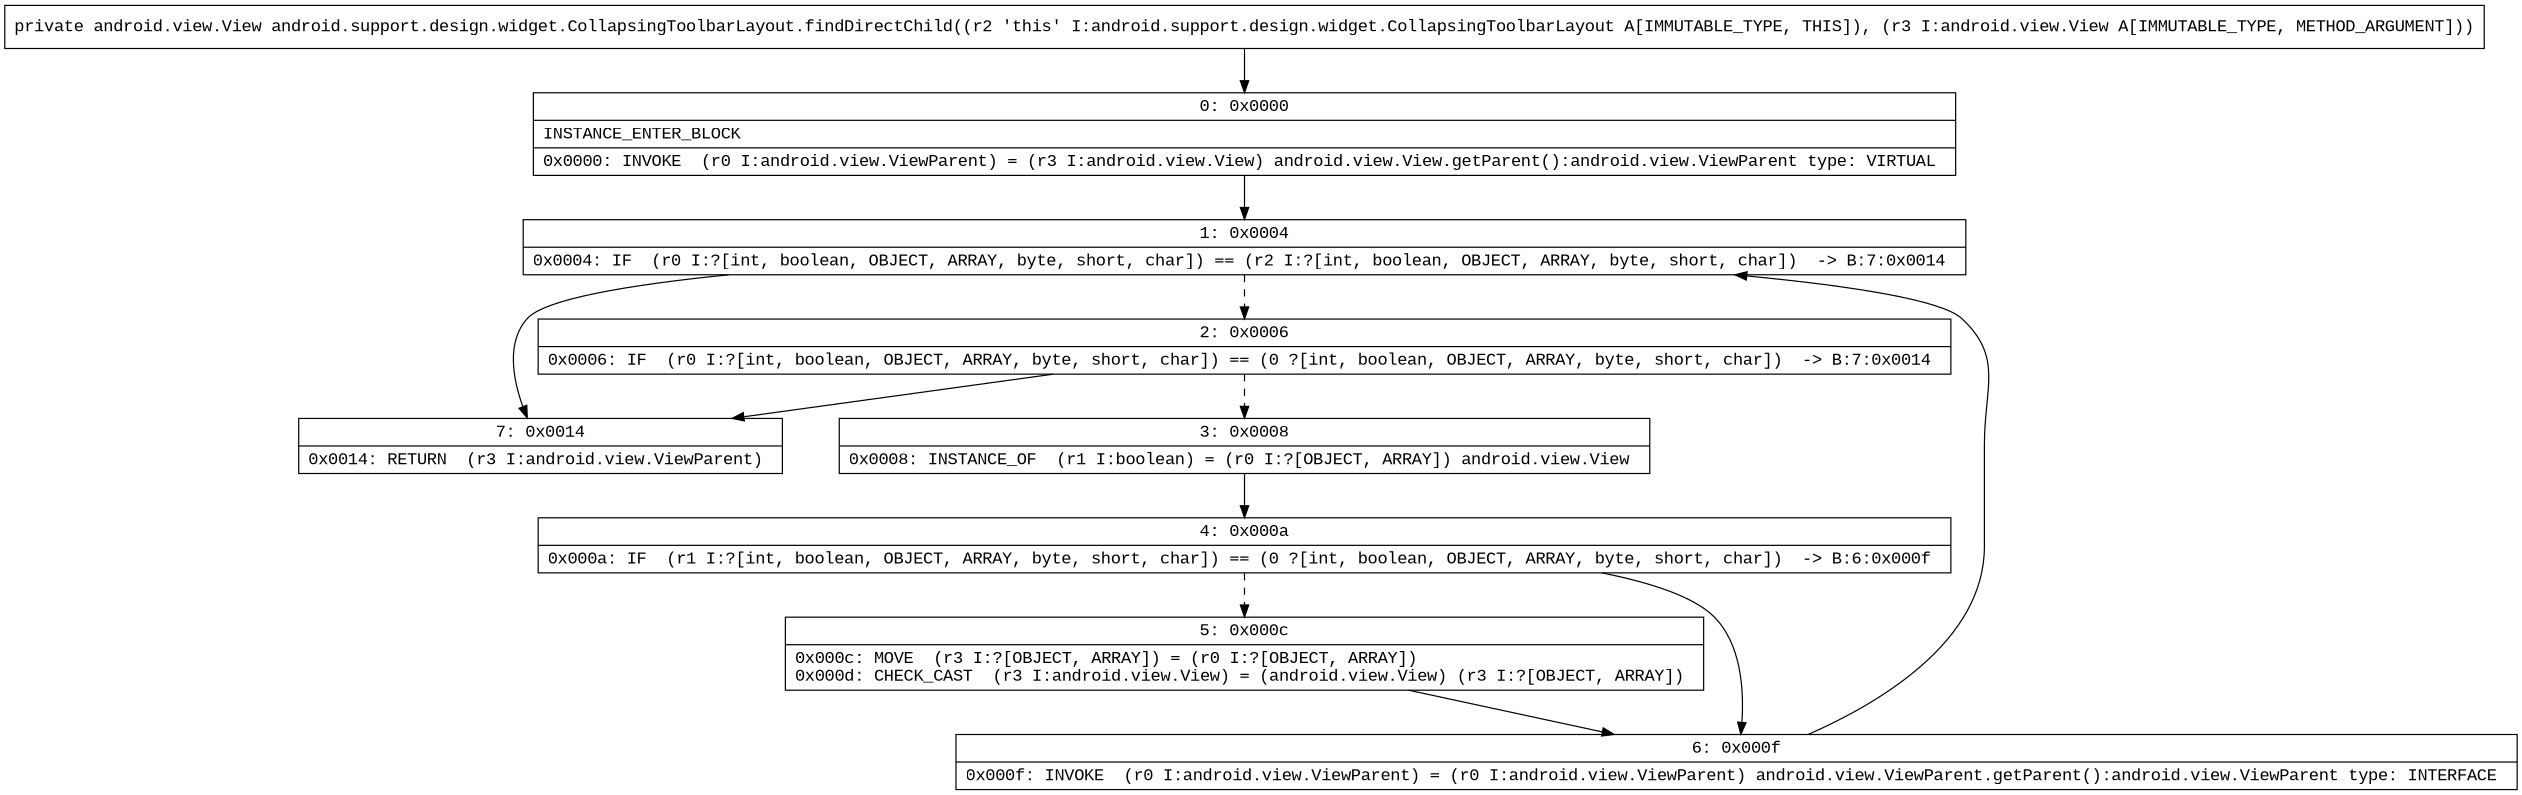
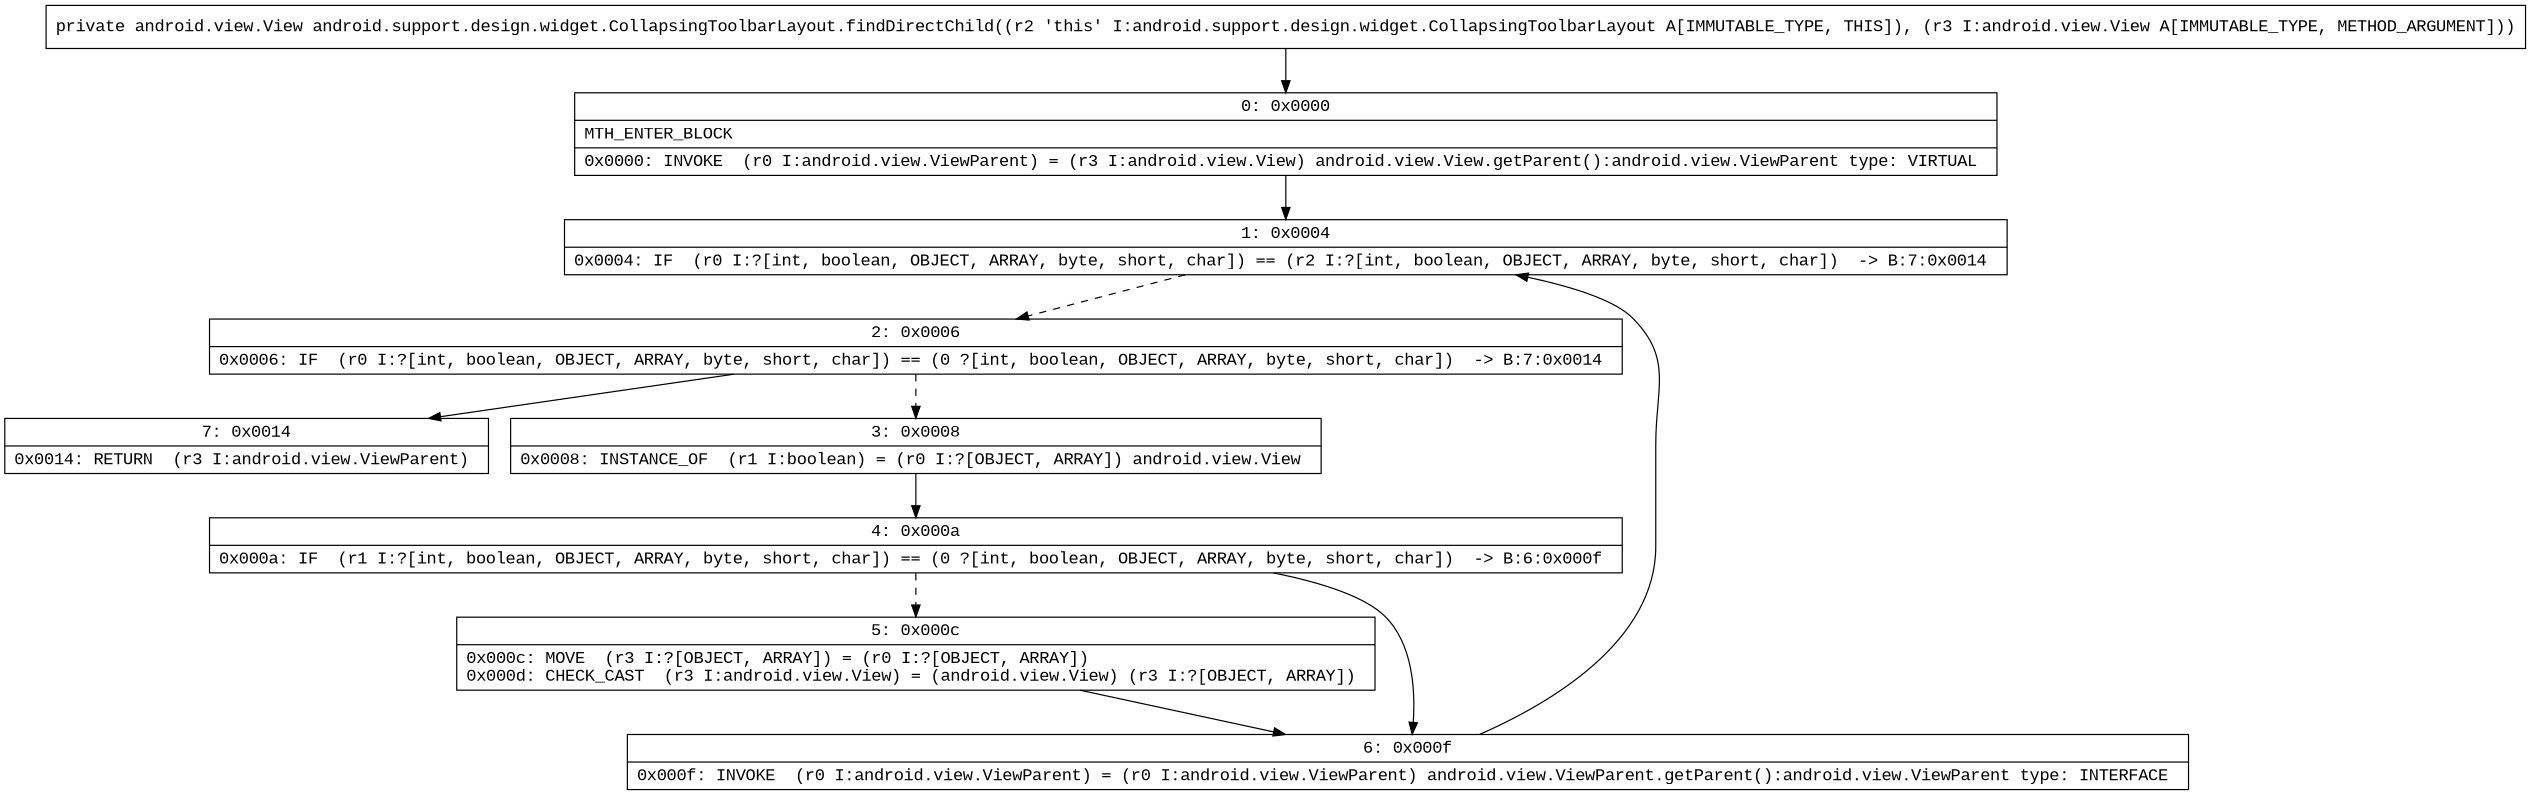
node "0: 0x0000": text "INSTANCE_ENTER_BLOCK" -> "MTH_ENTER_BLOCK"
edge "1: 0x0004" -> "7: 0x0014": removed
